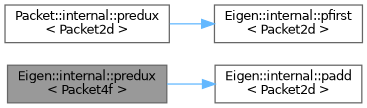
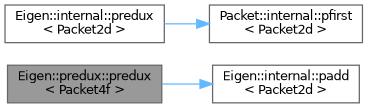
node "Packet::internal::predux < Packet2d >": label "Packet::internal::predux < Packet2d >" -> "Eigen::internal::predux < Packet2d >"
node "Eigen::internal::pfirst < Packet2d >": label "Eigen::internal::pfirst < Packet2d >" -> "Packet::internal::pfirst < Packet2d >"
node "Eigen::internal::predux < Packet4f >": label "Eigen::internal::predux < Packet4f >" -> "Eigen::predux::predux < Packet4f >"
